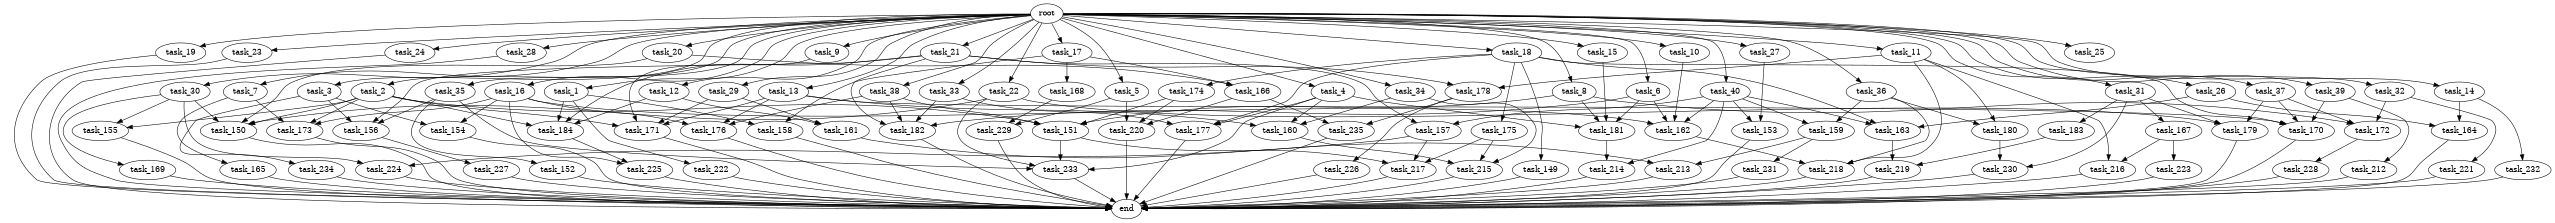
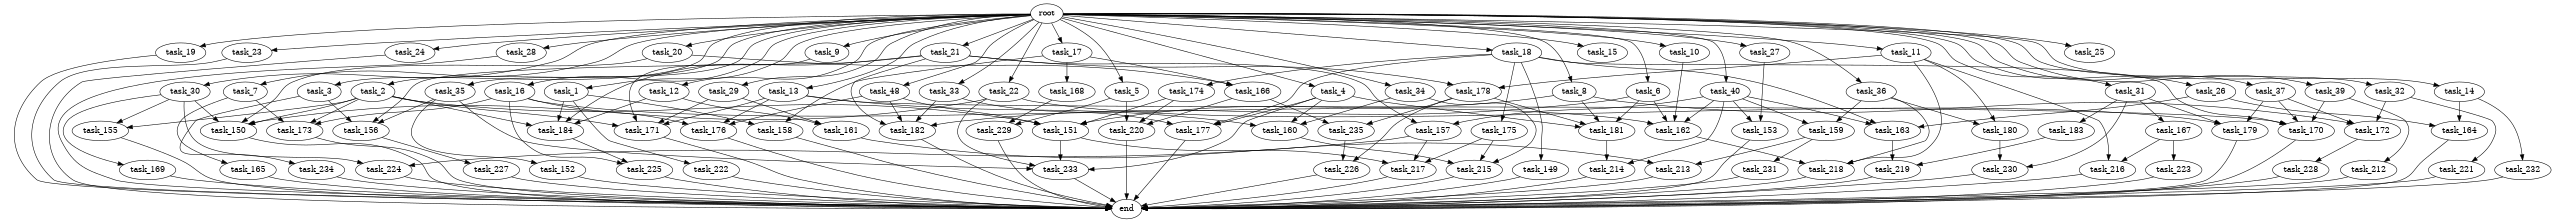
edge "task_15" -> "task_181": now "task_178" -> "task_181"
node "task_38": label "task_38" -> "task_48"
node "task_154": removed
edge "task_235" -> "end": now "task_235" -> "task_226"
